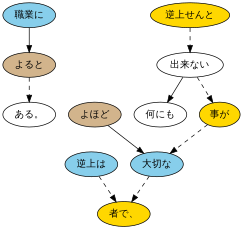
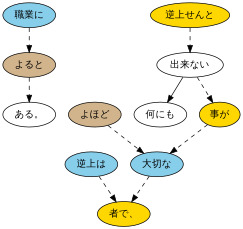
edge "職業に" -> "よると": style solid -> dashed
edge "よほど" -> "大切な": style solid -> dashed
